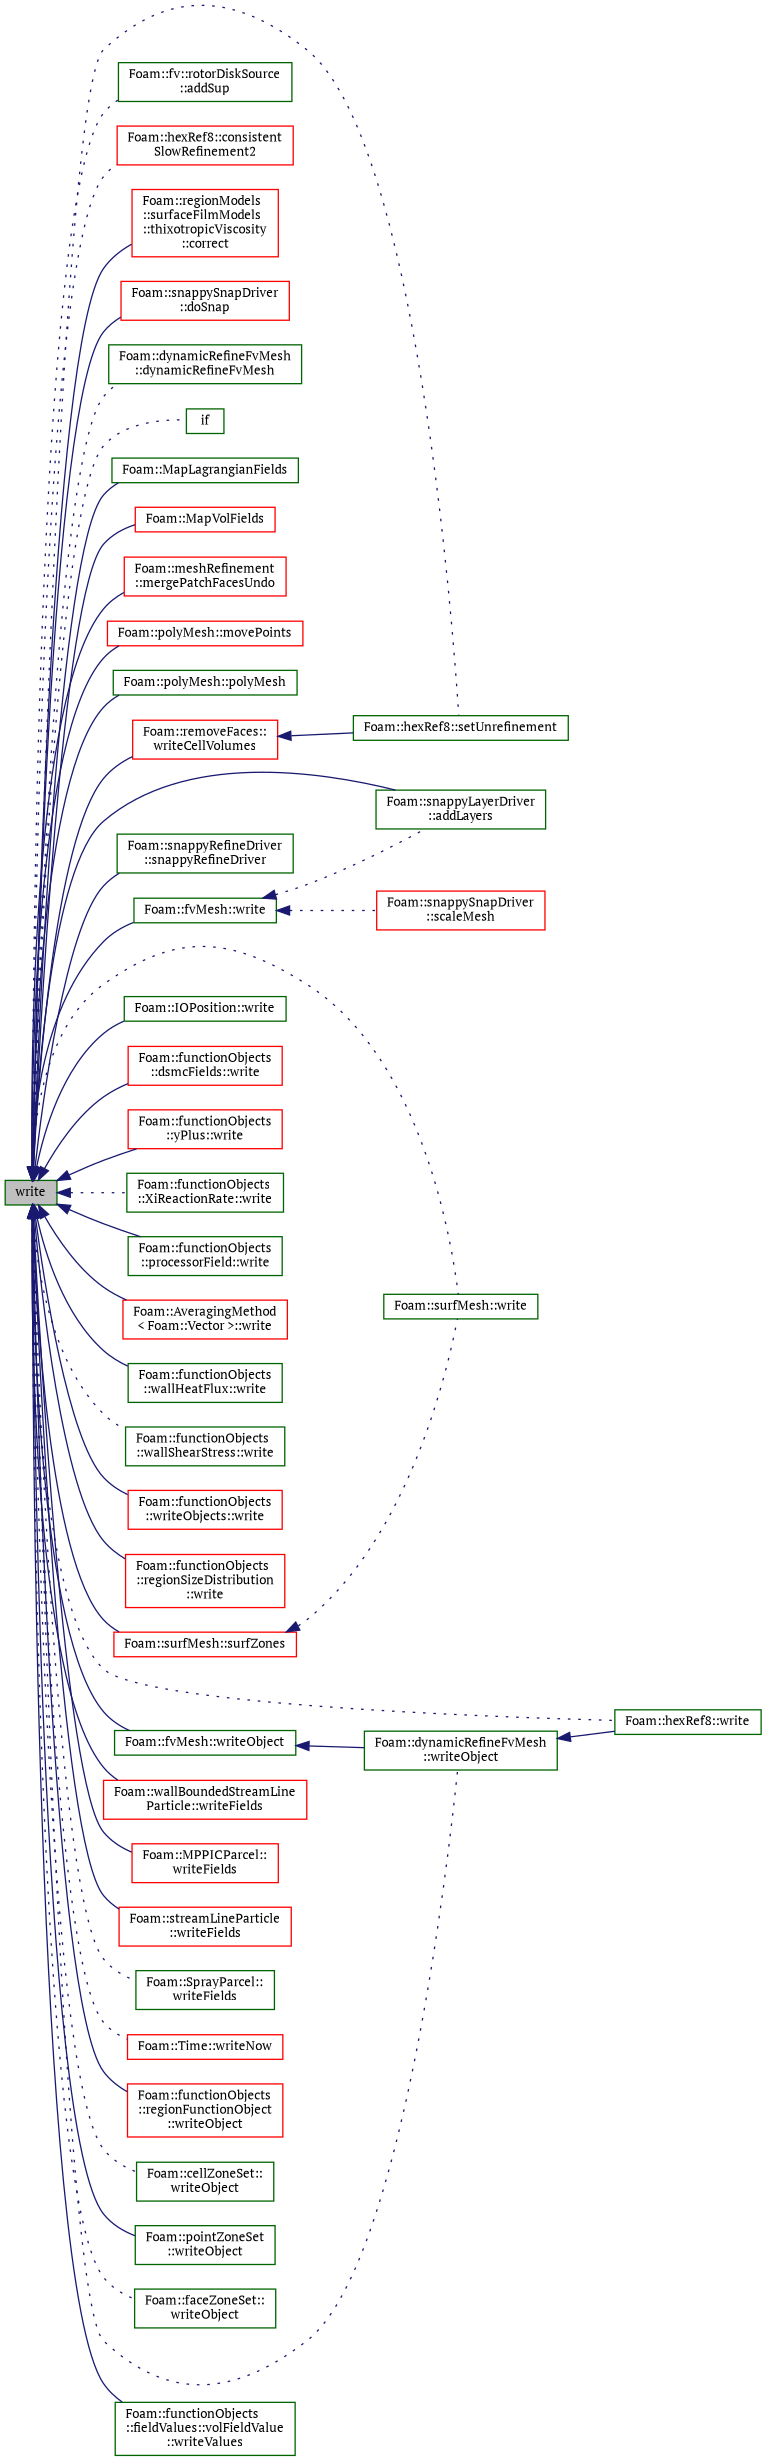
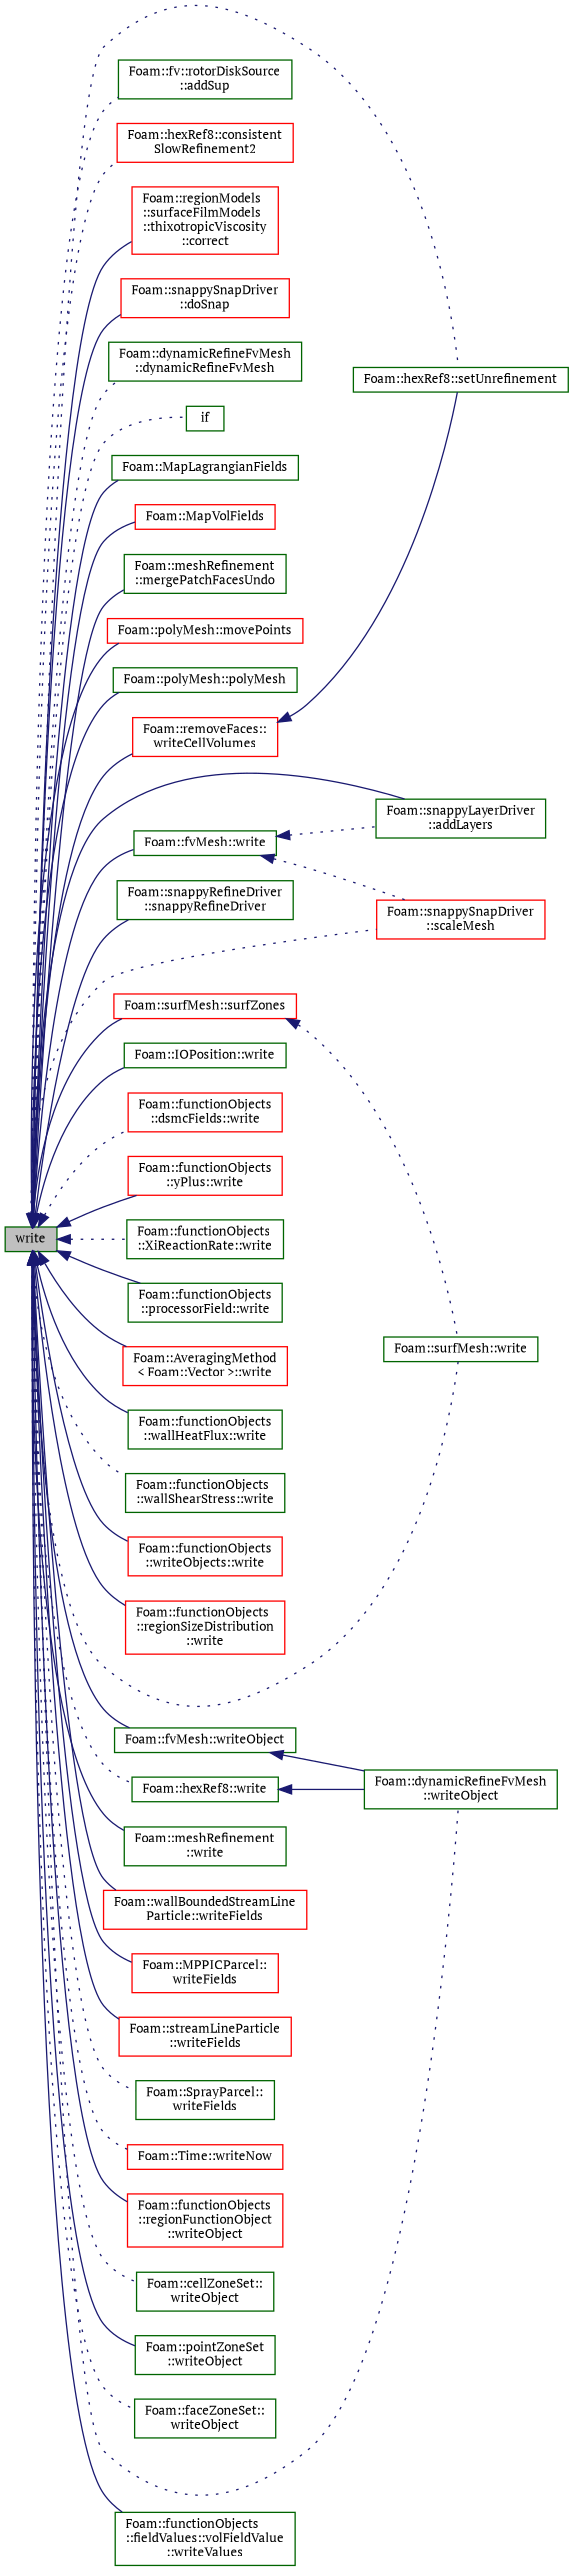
node "Foam::meshRefinement ::mergePatchFacesUndo": color red -> darkgreen
edge "Foam::snappySnapDriver ::scaleMesh" -> "write": added
edge "Foam::functionObjects ::dsmcFields::write" -> "write": style solid -> dotted
edge "Foam::hexRef8::write" -> "Foam::dynamicRefineFvMesh ::writeObject": reversed
node "Foam::meshRefinement ::write": added
